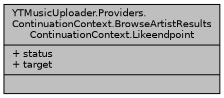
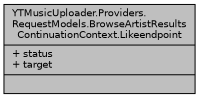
node "YTMusicUploader.Providers.": text "ContinuationContext.BrowseArtistResults" -> "RequestModels.BrowseArtistResults"
